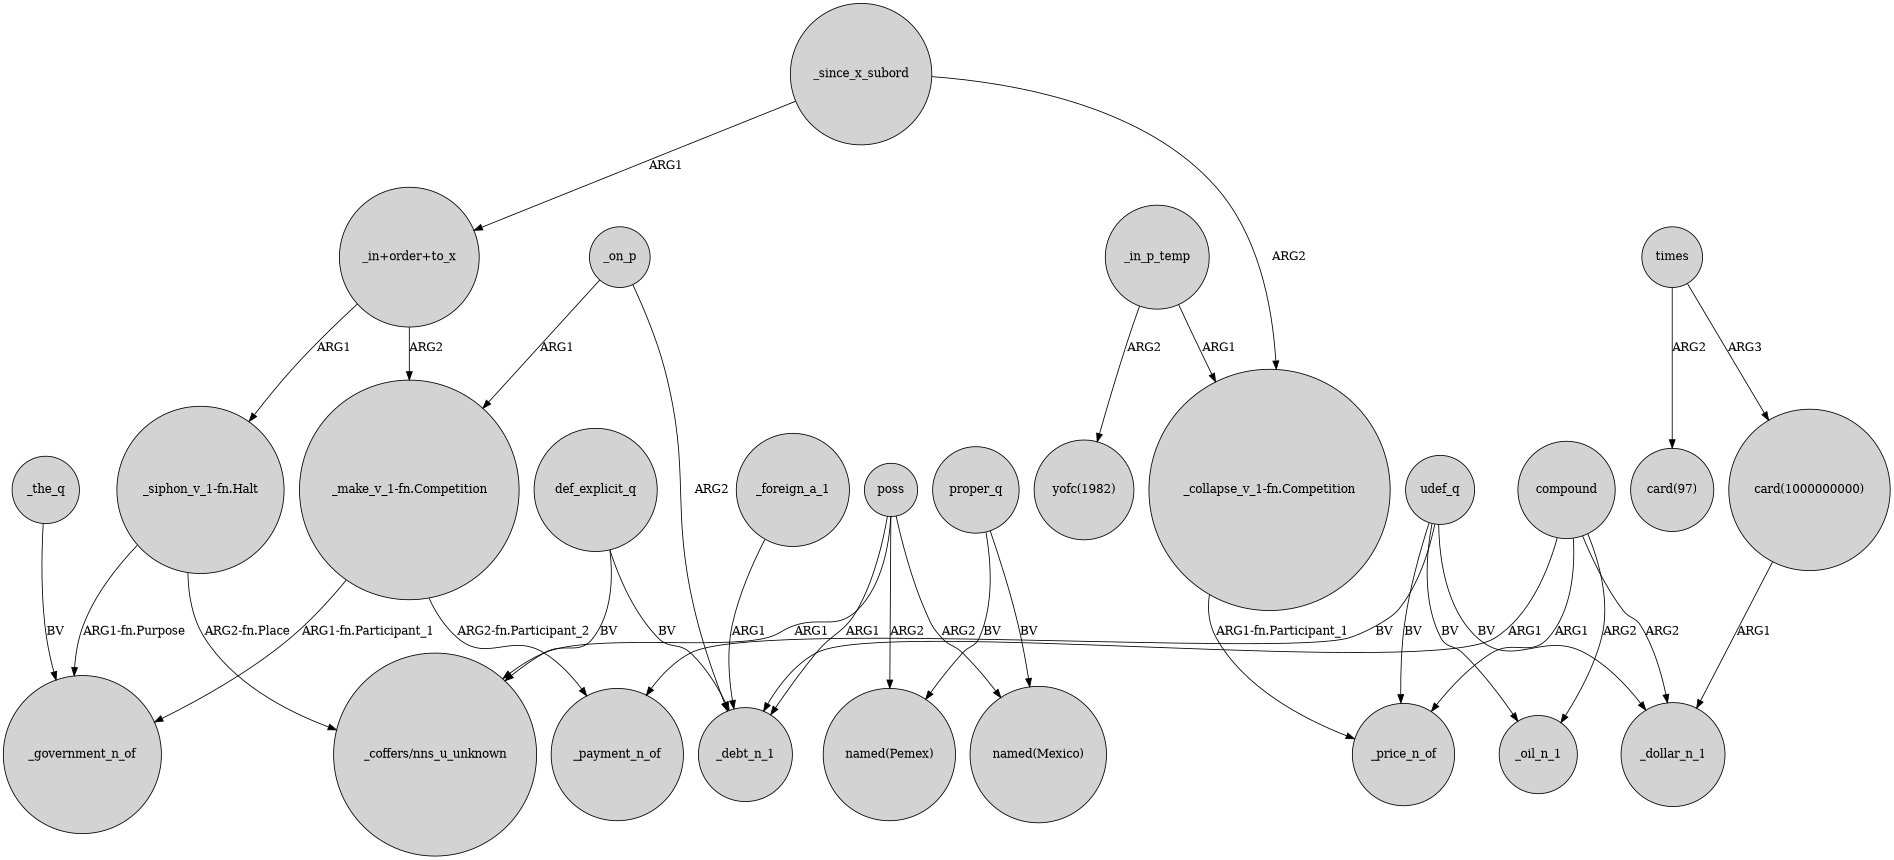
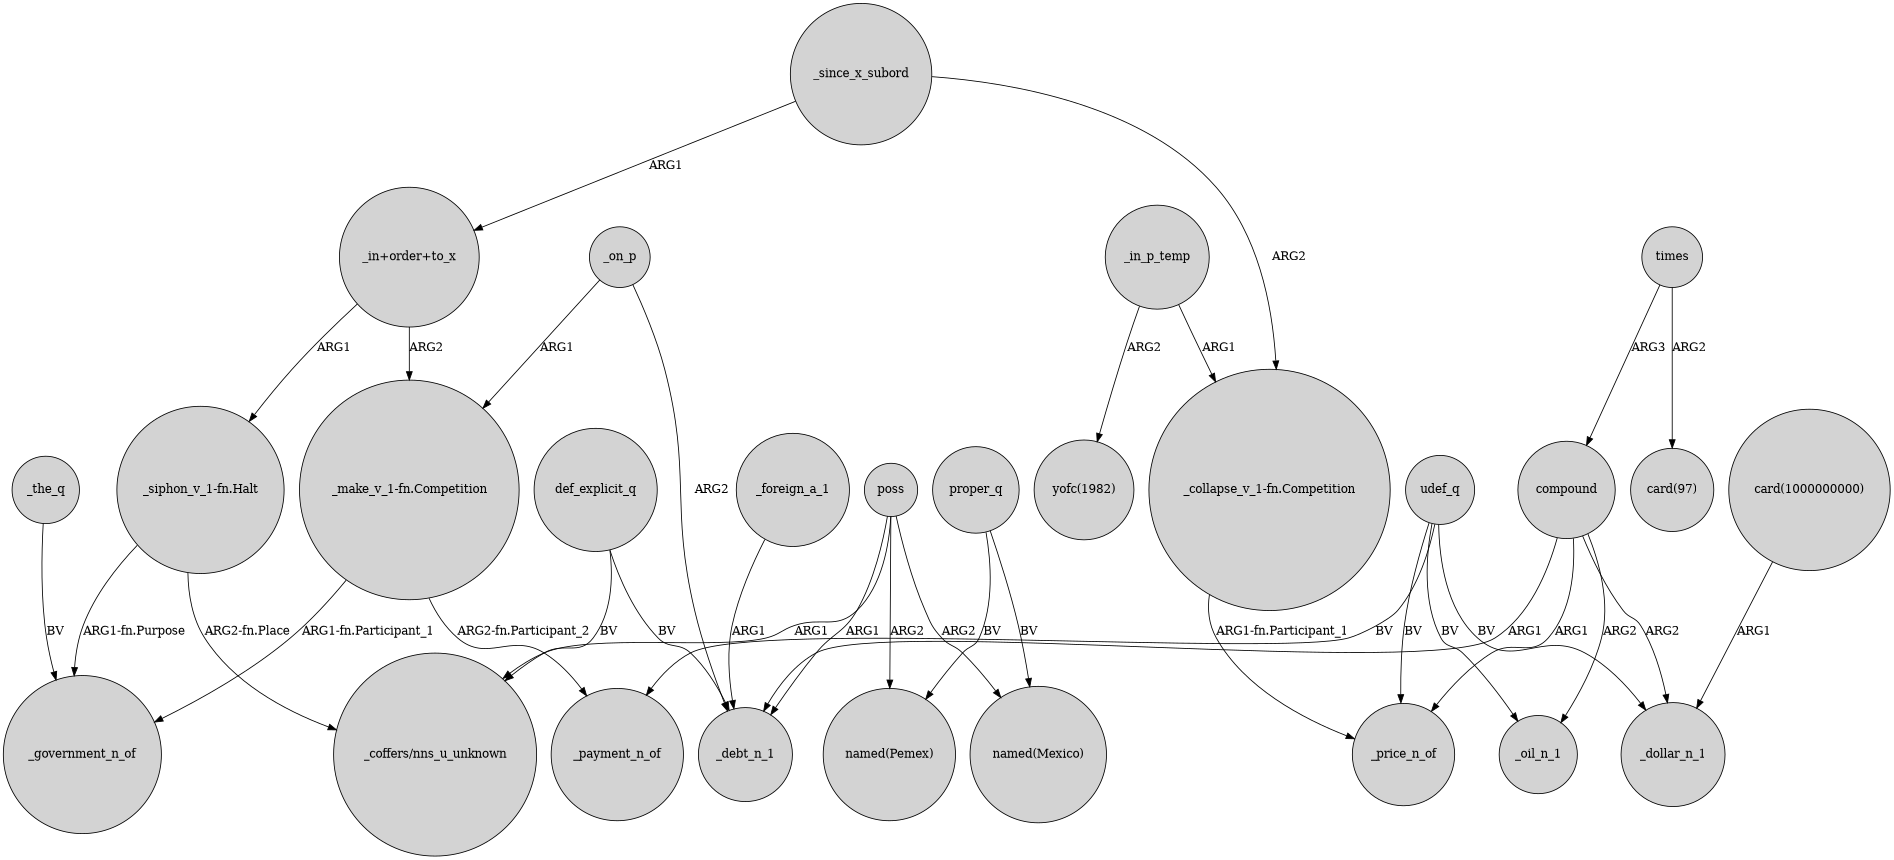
edge "times" -> "card(1000000000)": now "times" -> "compound"
